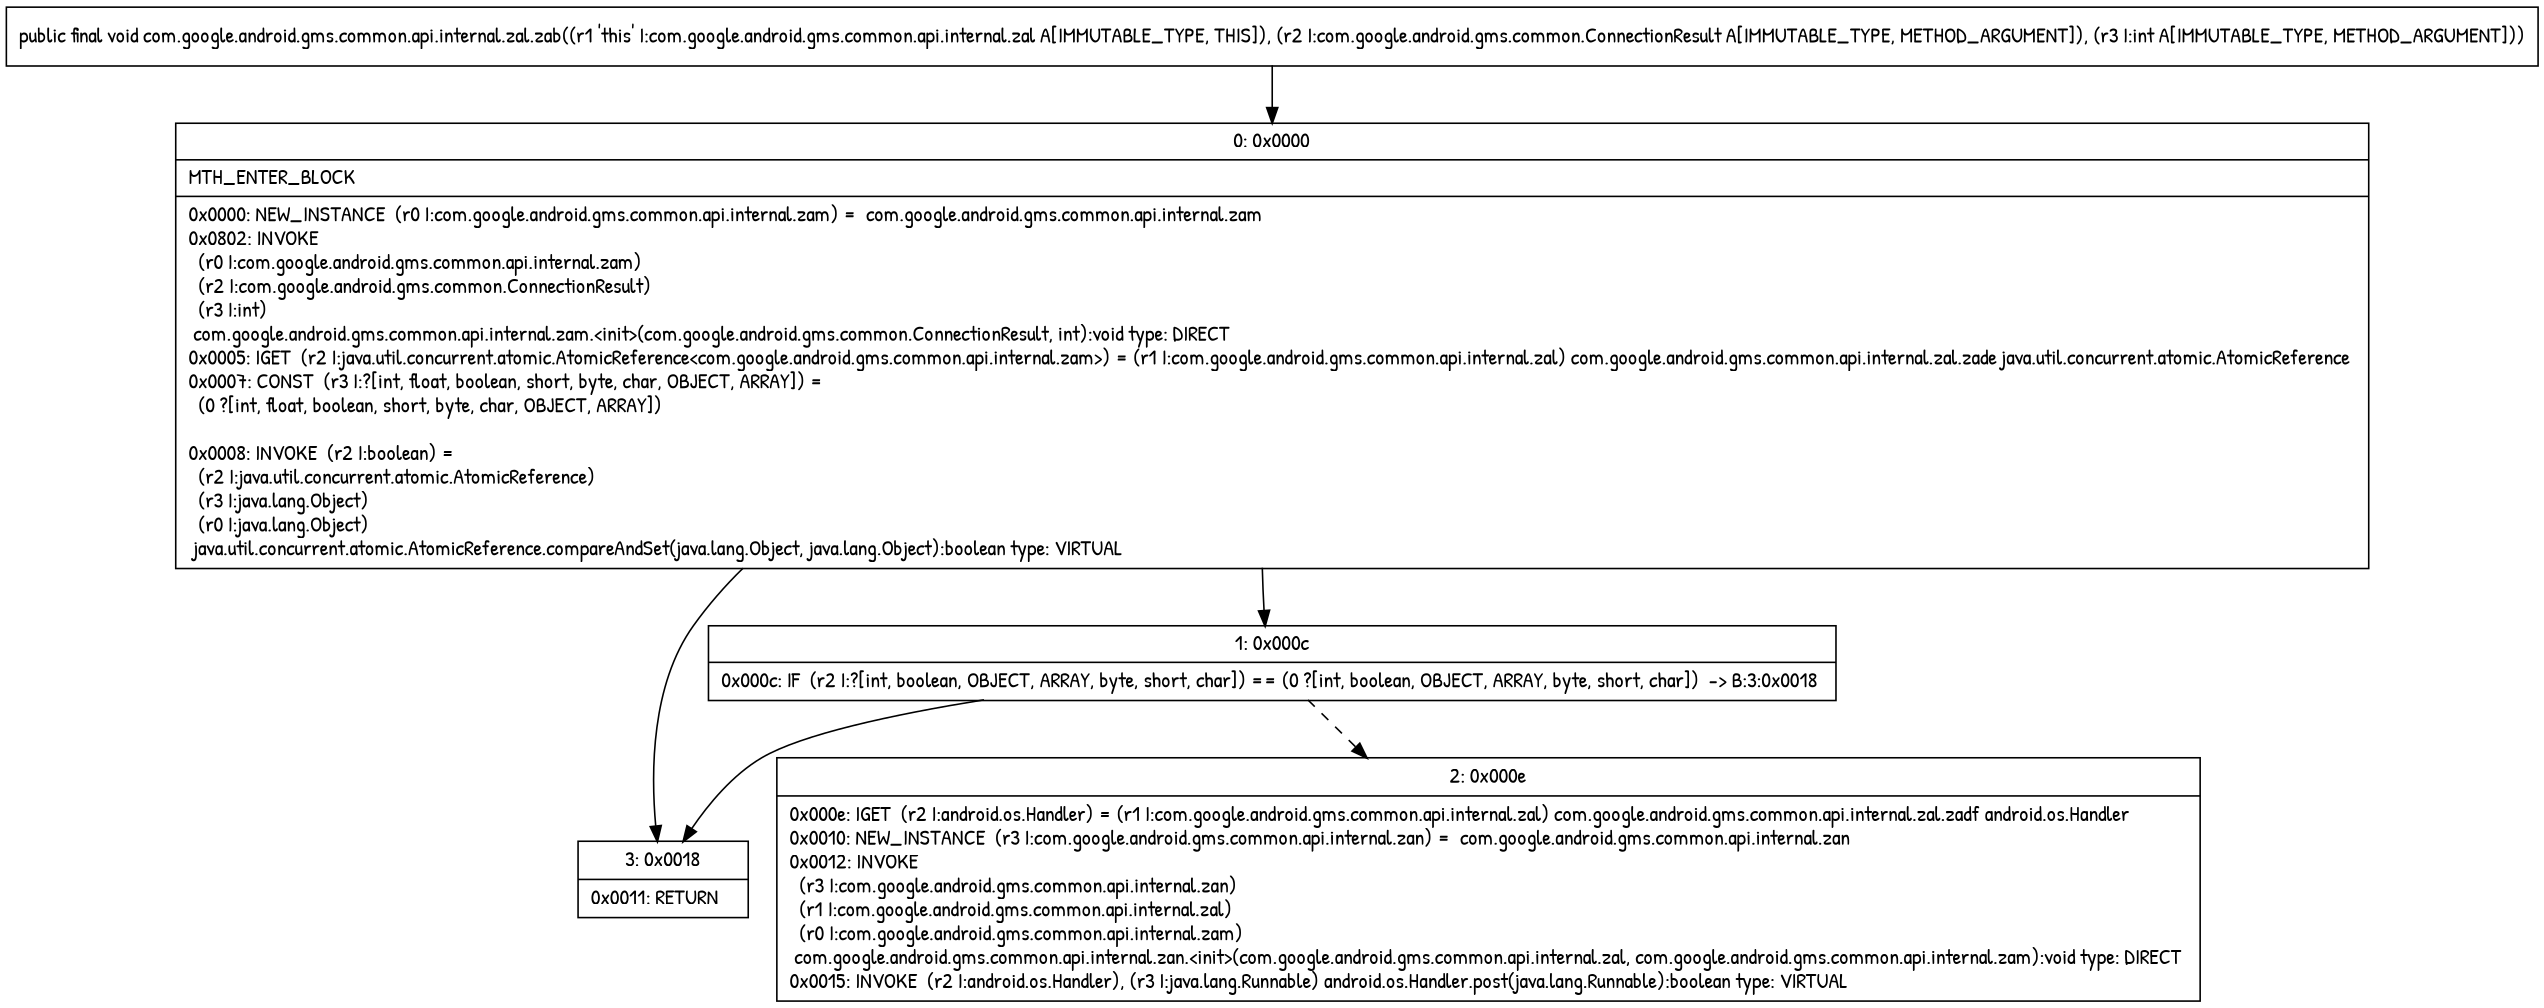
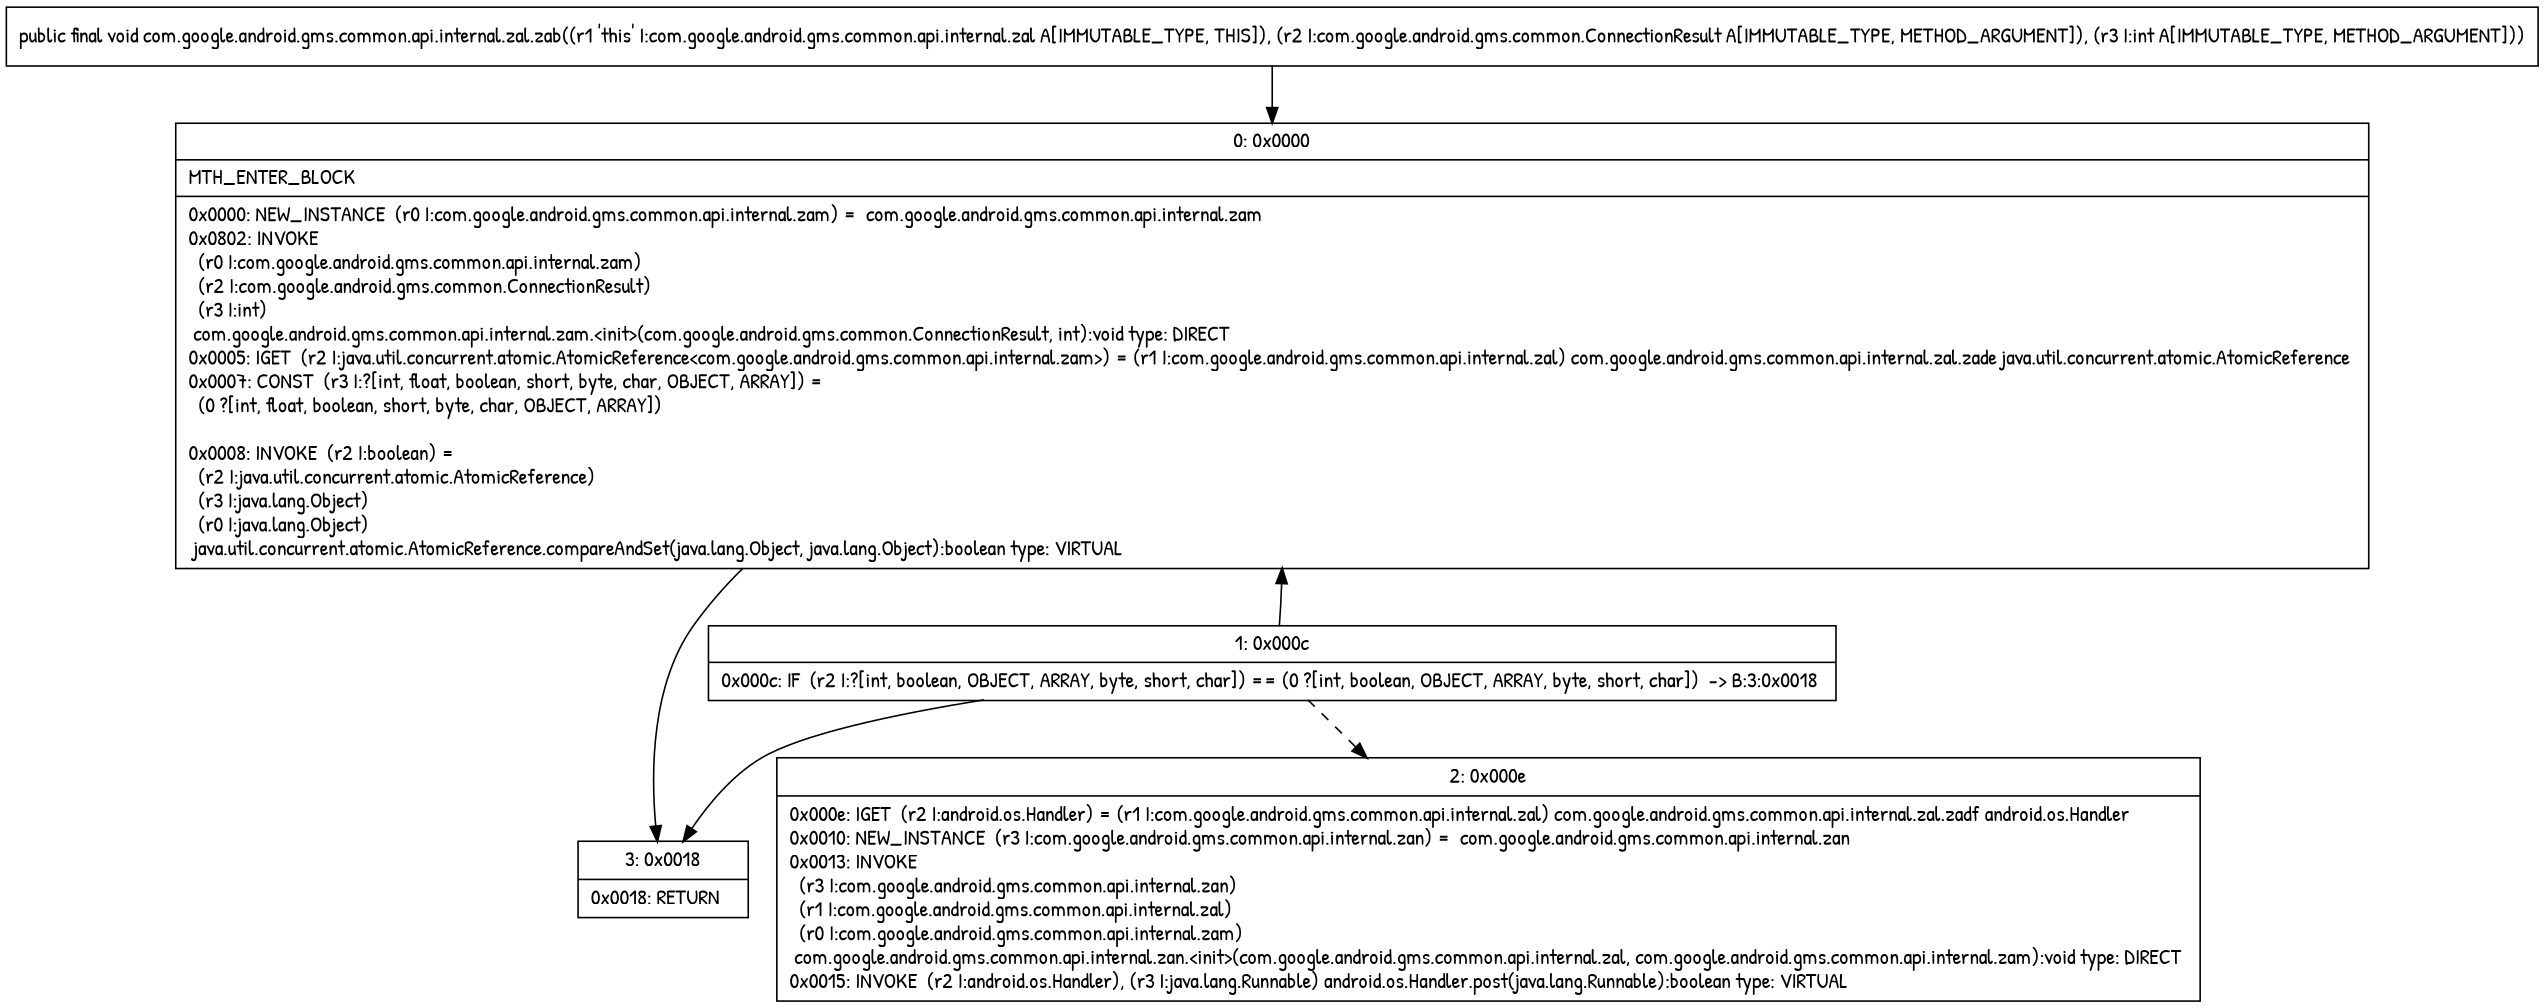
edge "0: 0x0000" -> "1: 0x000c": reversed
node "2: 0x000e": text "0x0012: INVOKE" -> "0x0013: INVOKE"
node "3: 0x0018": text "0x0011: RETURN" -> "0x0018: RETURN"
